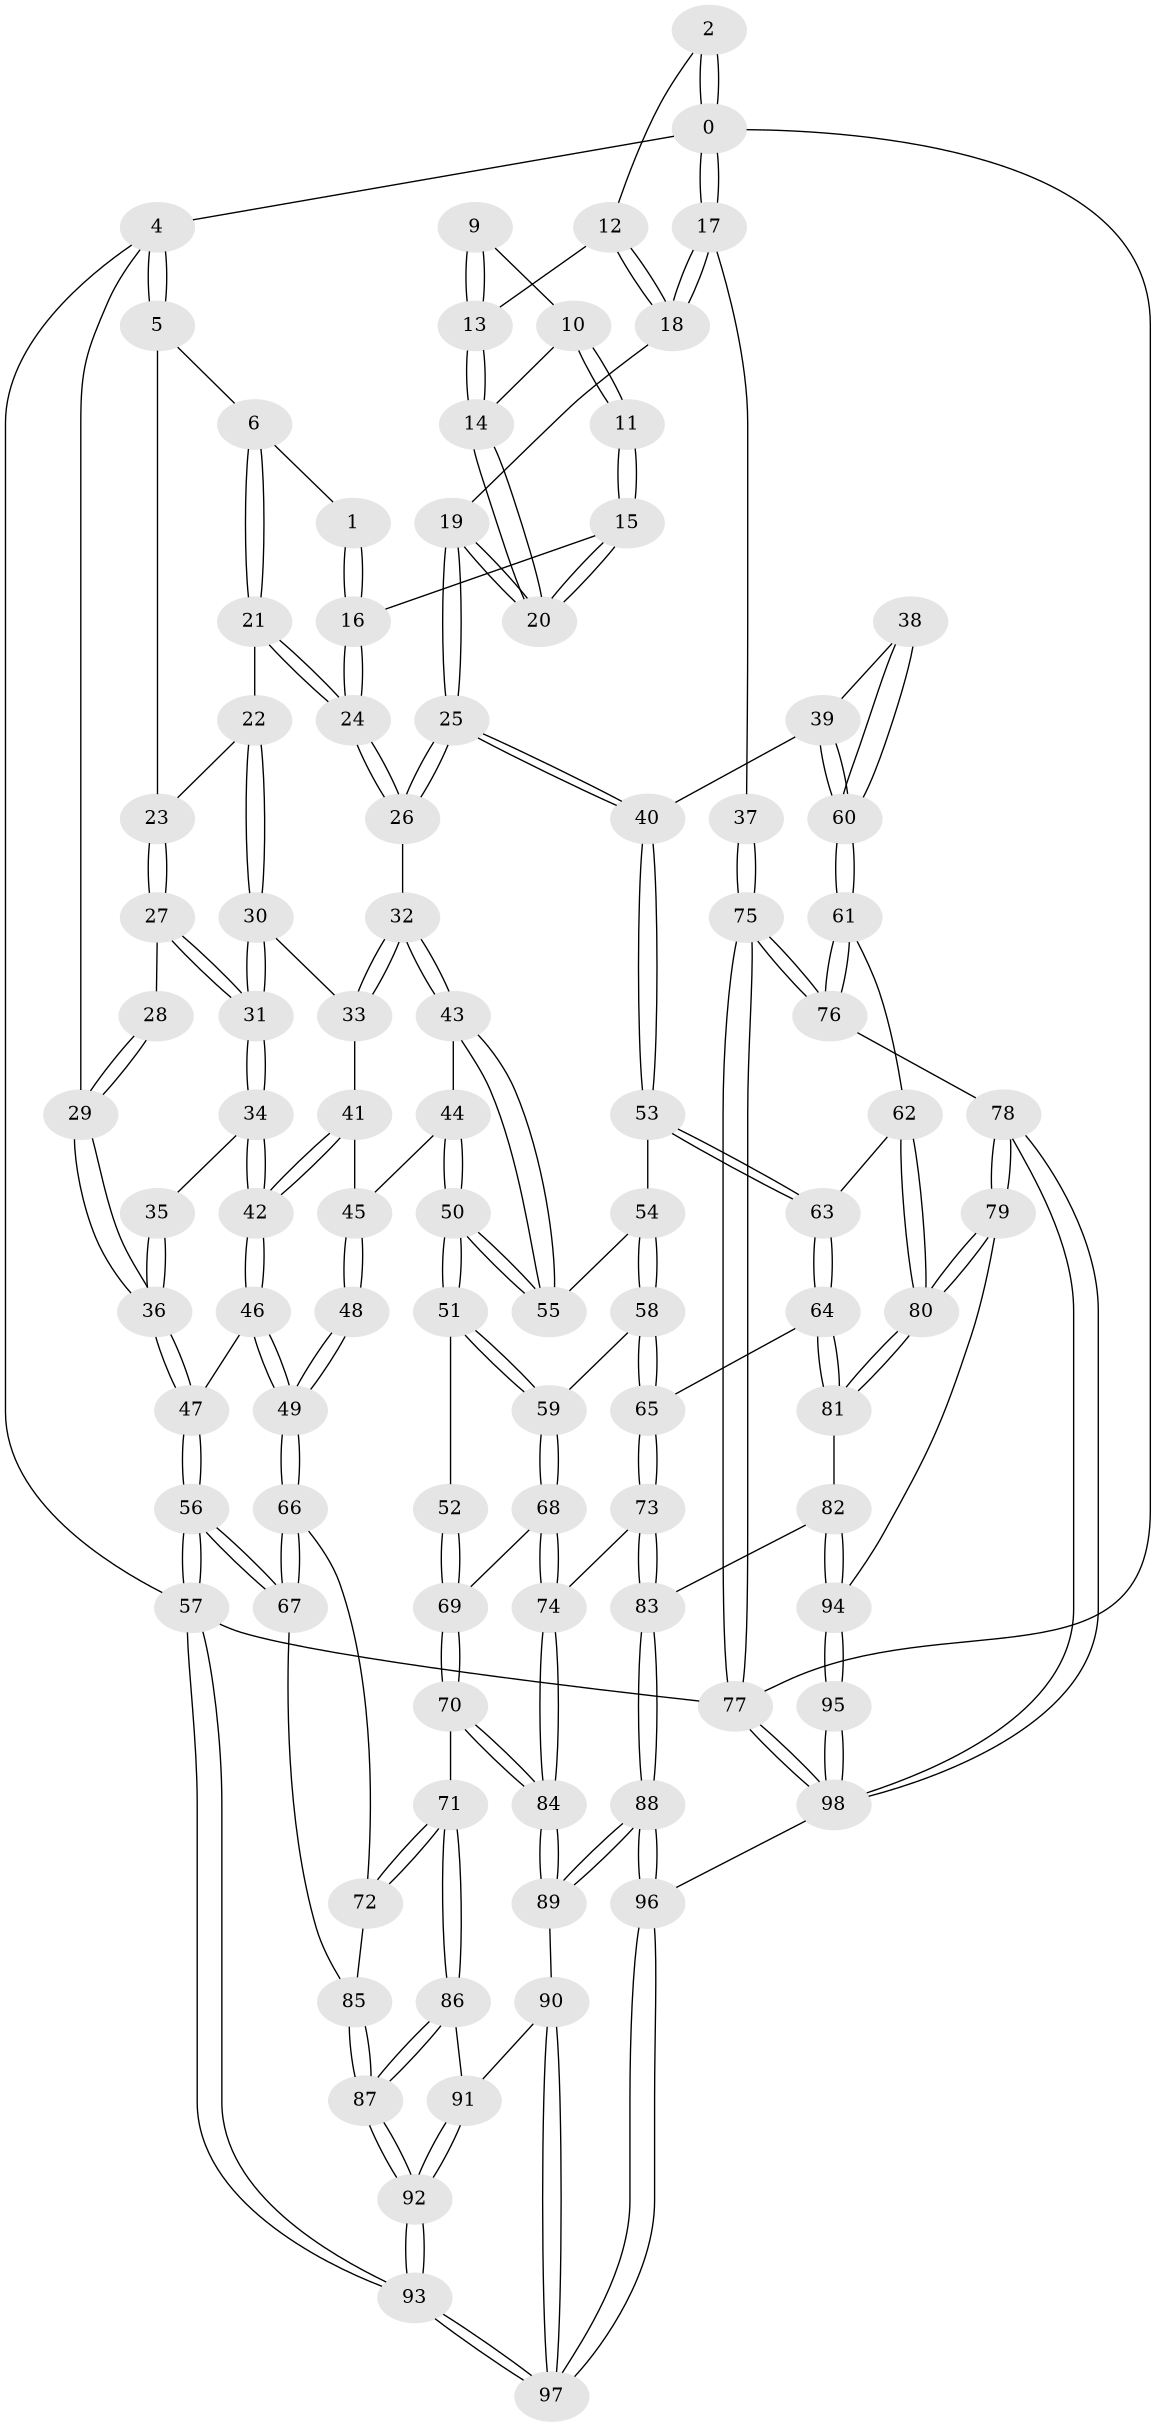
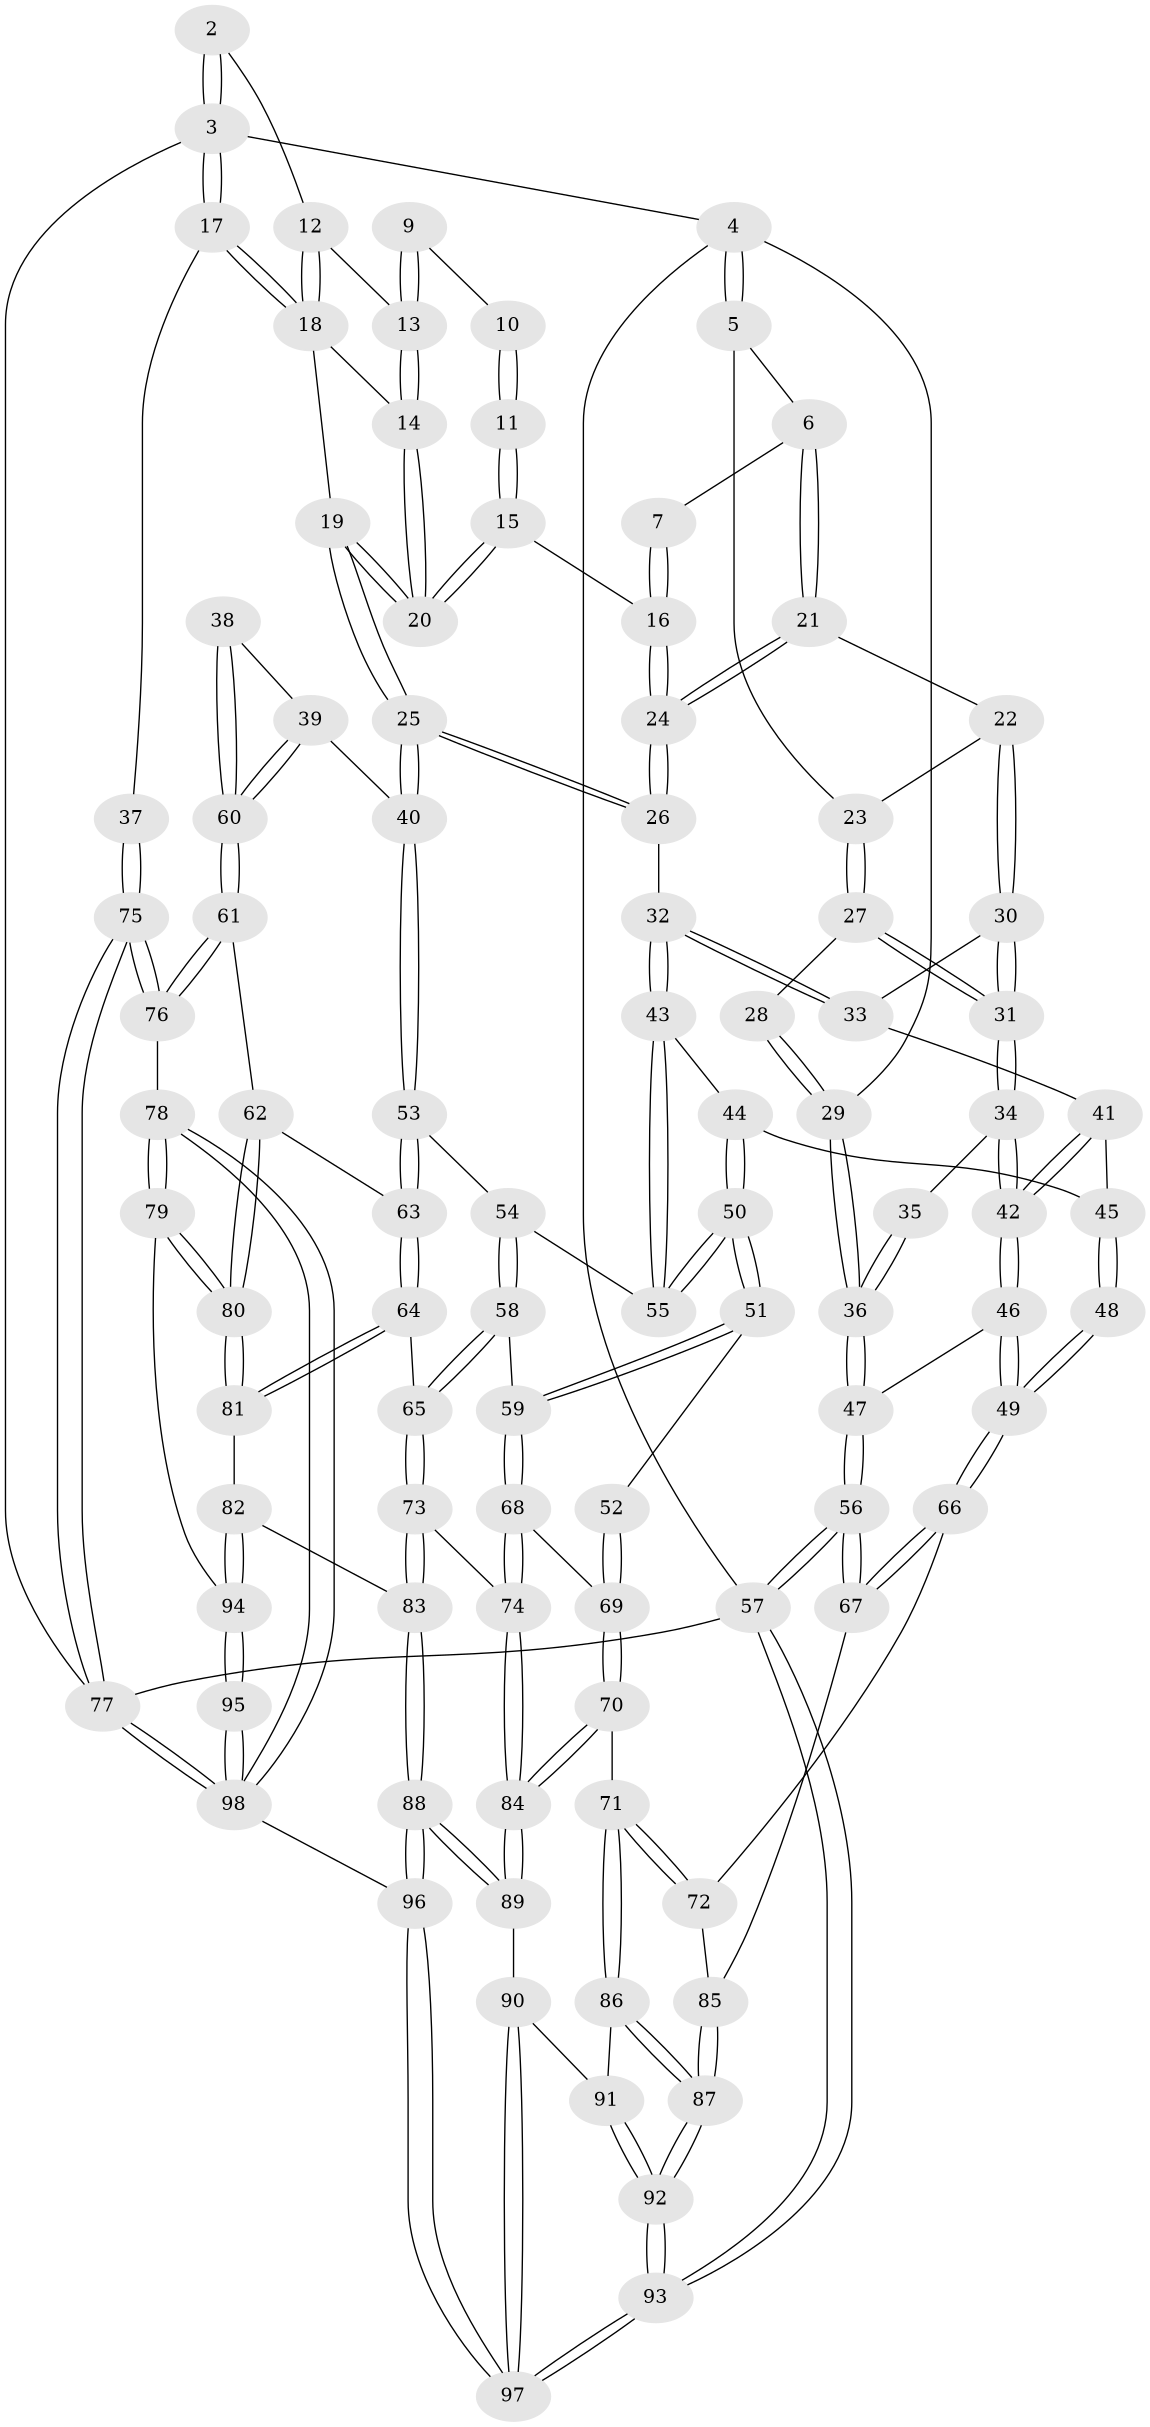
node "0": label "0" -> "3"
edge "10" -- "14": now "18" -- "14"
node "1": label "1" -> "7"
